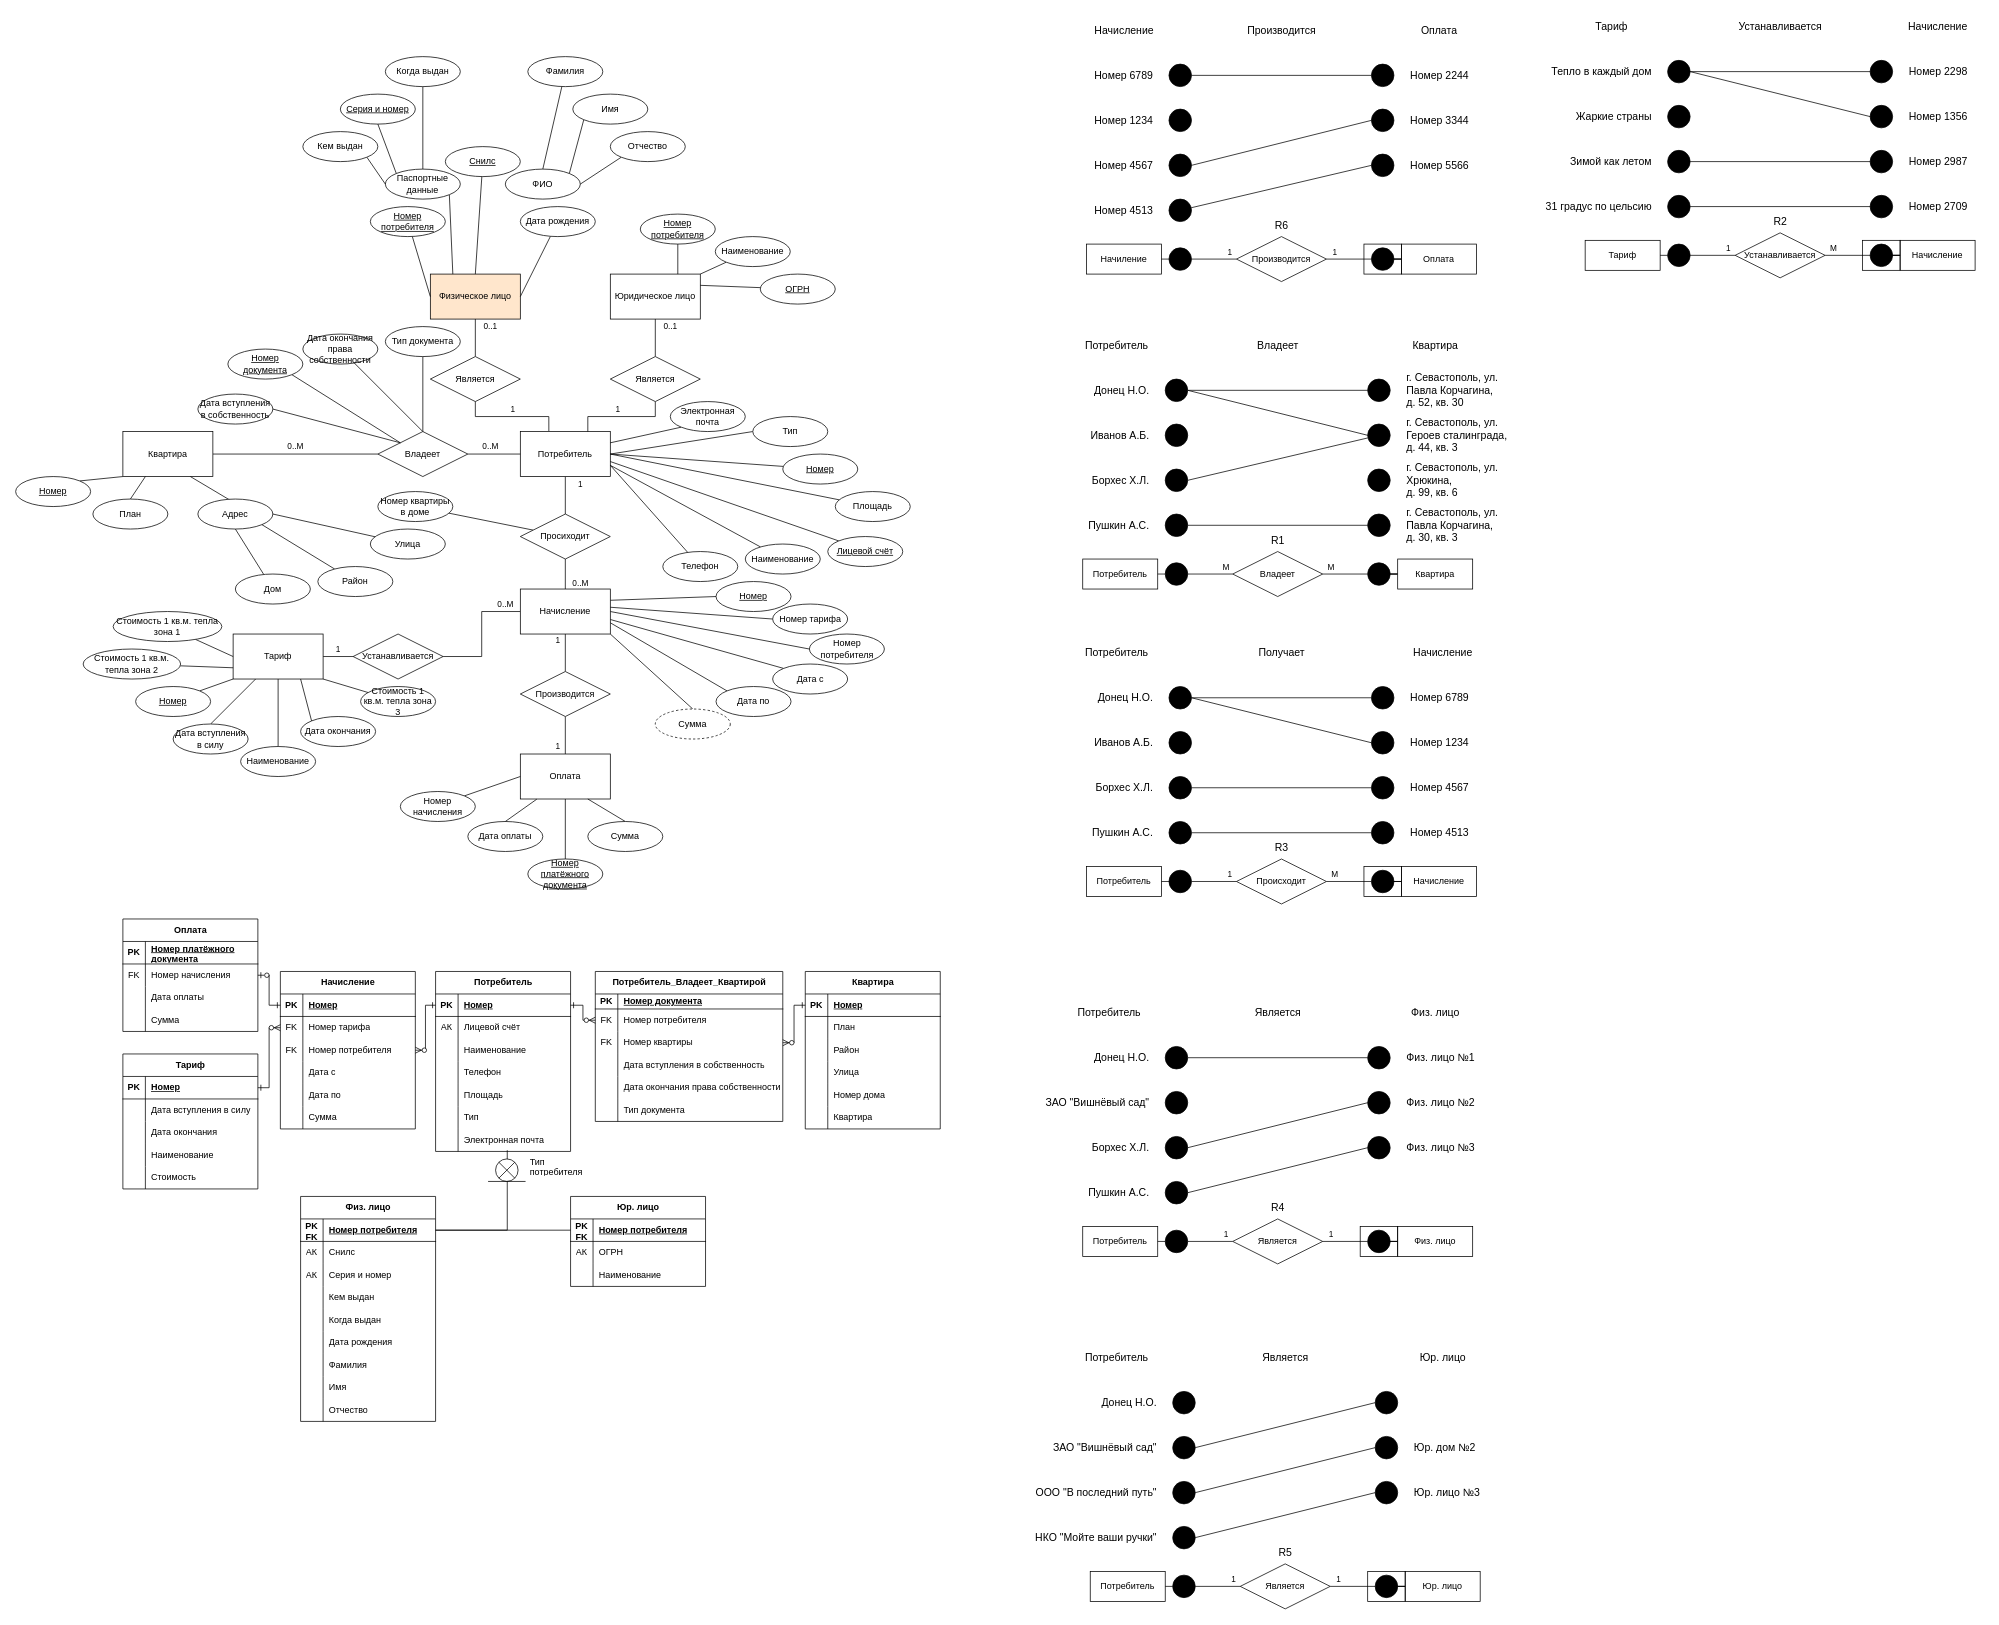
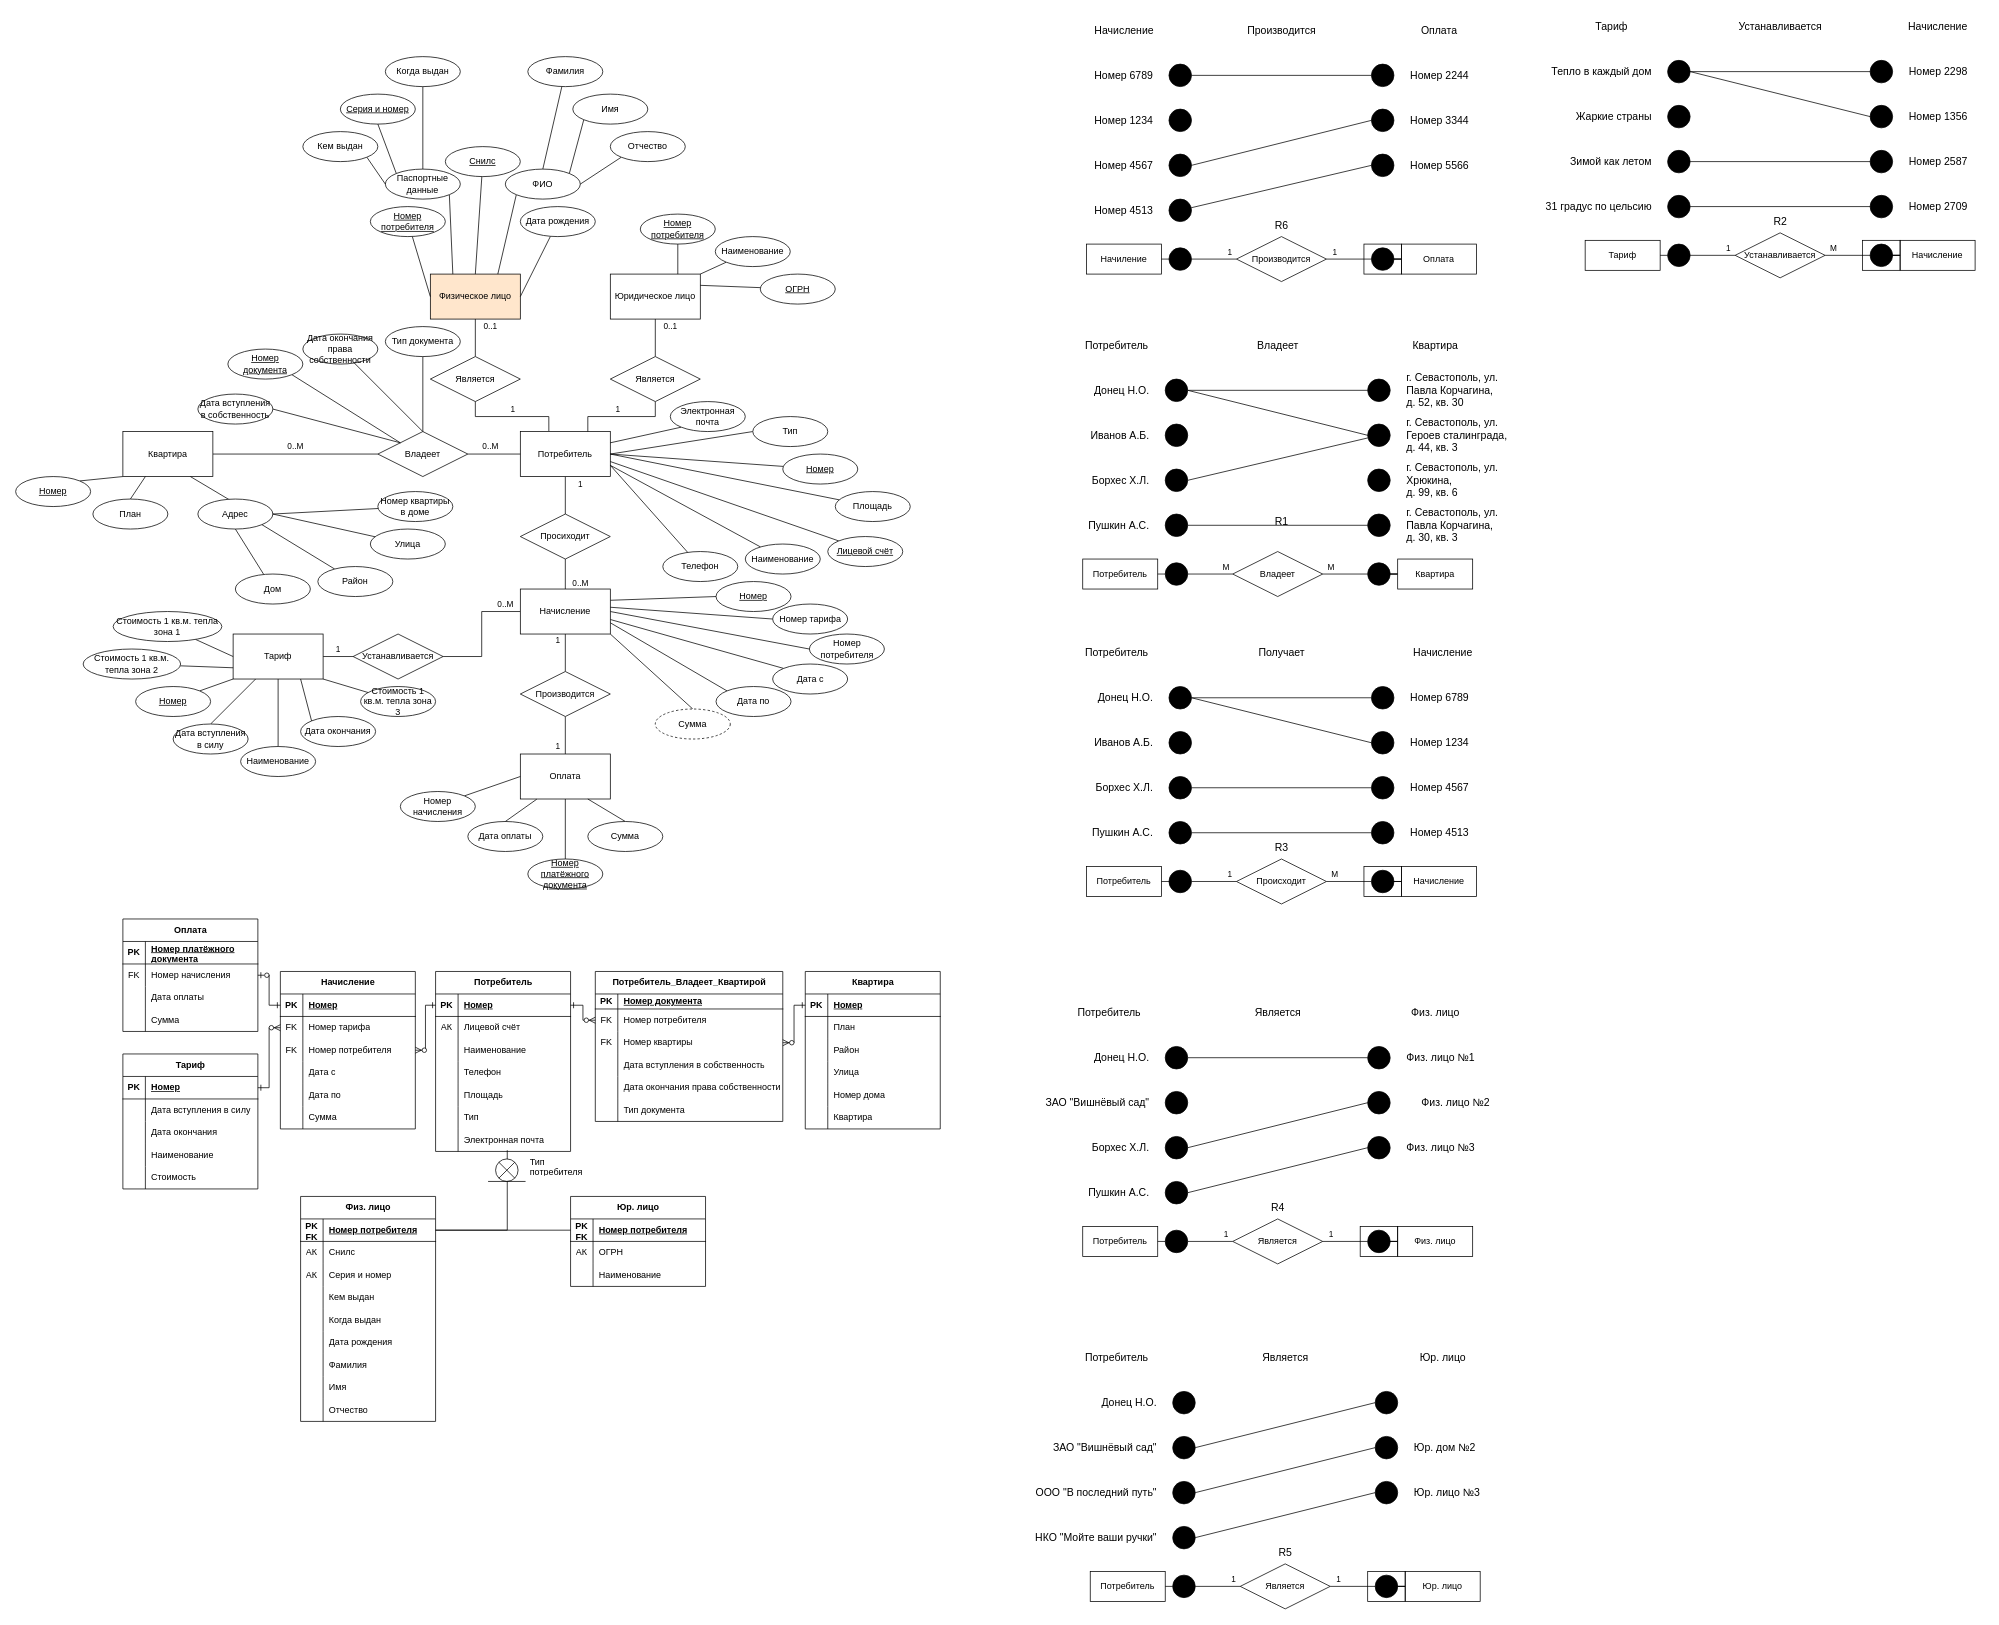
node "Номер 2987": label "Номер 2987" -> "Номер 2587"
edge "ФИО" -- "Физическое лицо": added
edge "Номер квартиры в доме" -- "Просиходит": now "Номер квартиры в доме" -- "Адрес"
node "R1": moved (1278, 540) -> (1281, 522)
node "Физ. лицо №2": moved (1446, 1103) -> (1461, 1103)
